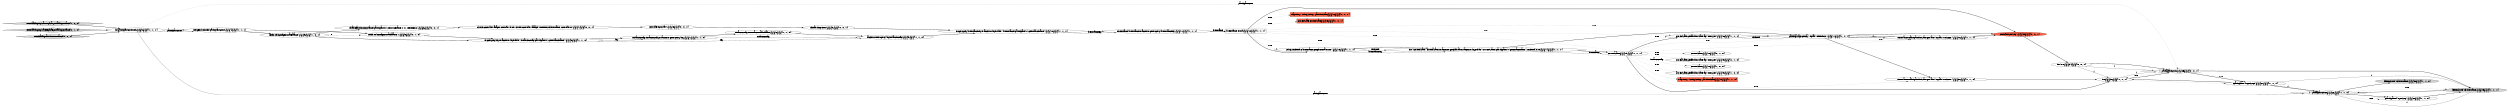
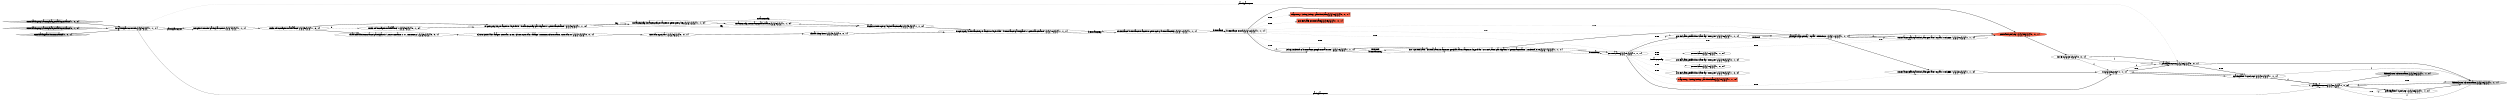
edge "setupEnvironment(participantCount)@@@4@@@['1', '1', '1']" -> "setThrottleConfigForLoadBalance(1)@@@5@@@['0', '1', '0']": removed
edge "i++@@@26@@@['1', '1', '1']" -> "_participants(i(.syncStop()@@@27@@@['1', '1', '1']": style dotted -> bold
